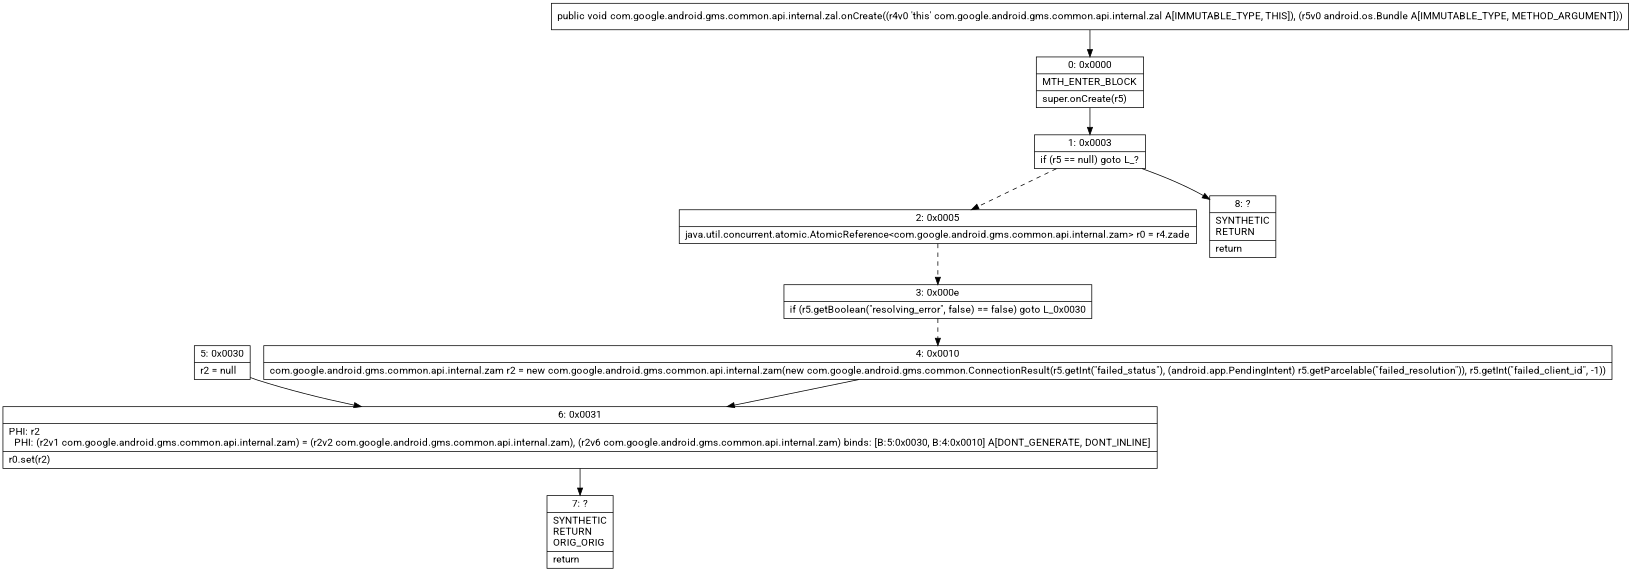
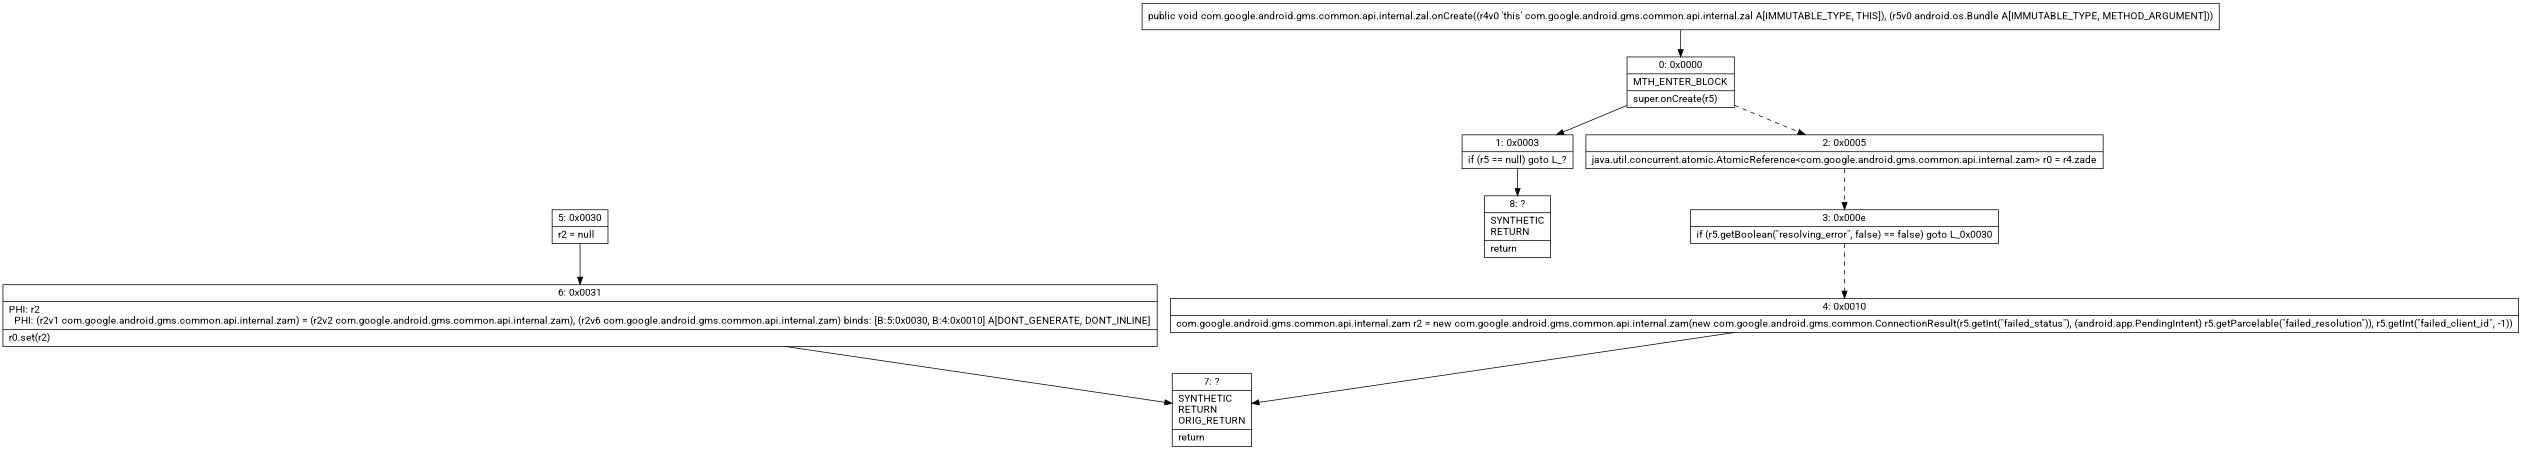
edge "1: 0x0003" -> "2: 0x0005": now "0: 0x0000" -> "2: 0x0005"
edge "4: 0x0010" -> "6: 0x0031": now "4: 0x0010" -> "7: ?"
node "7: ?": text "ORIG_ORIG" -> "ORIG_RETURN"
